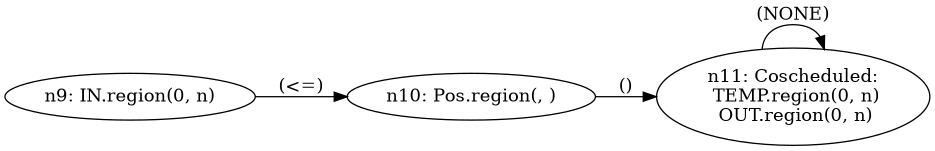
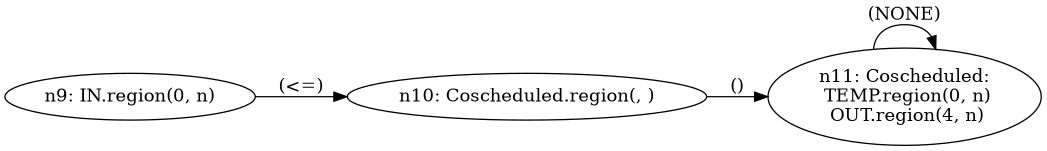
node "n10: Pos.region(, )": label "n10: Pos.region(, )" -> "n10: Coscheduled.region(, )"
node "n11: Coscheduled: TEMP.region(0, n) OUT.region(0, n)": label "n11: Coscheduled: TEMP.region(0, n) OUT.region(0, n)" -> "n11: Coscheduled: TEMP.region(0, n) OUT.region(4, n)"
